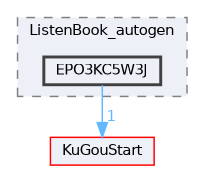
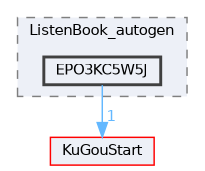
node "EPO3KC5W3J": label "EPO3KC5W3J" -> "EPO3KC5W5J"
